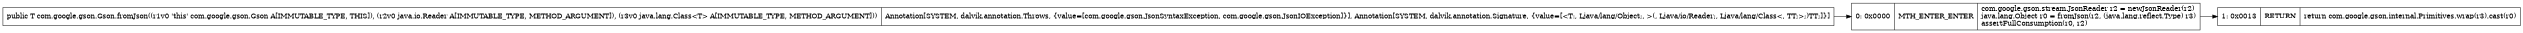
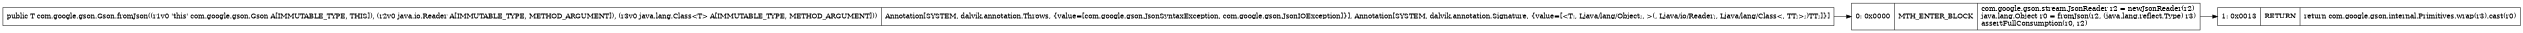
node "0: 0x0000": text "MTH_ENTER_ENTER" -> "MTH_ENTER_BLOCK"
